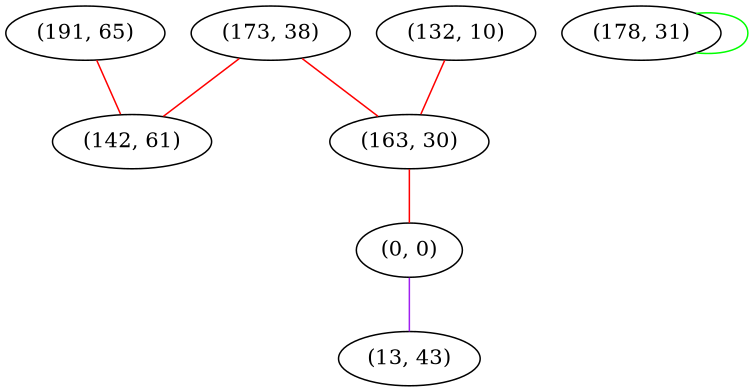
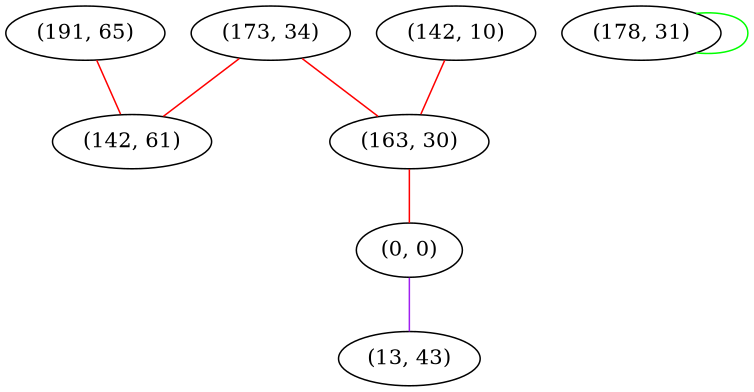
node "(173, 38)": label "(173, 38)" -> "(173, 34)"
node "(132, 10)": label "(132, 10)" -> "(142, 10)"
